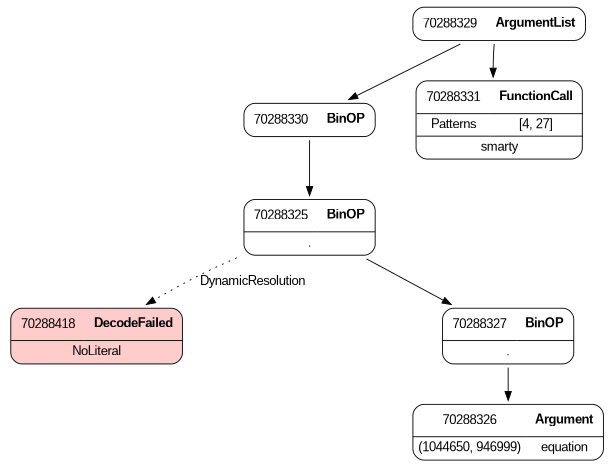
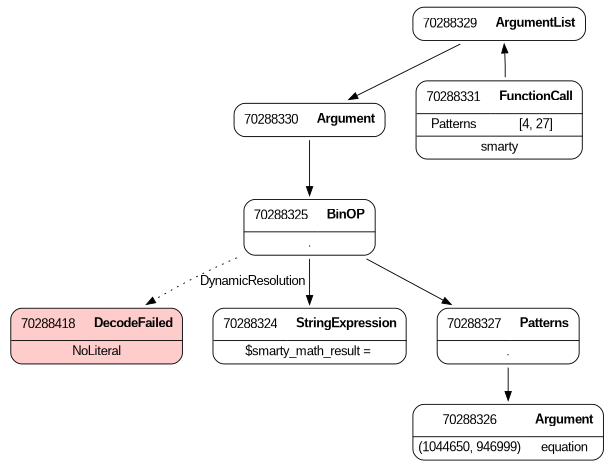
edge "70288329" -> "70288331": reversed
node "70288330": text "BinOP" -> "Argument"
node "70288327": text "BinOP" -> "Patterns"
node "70288324": added
